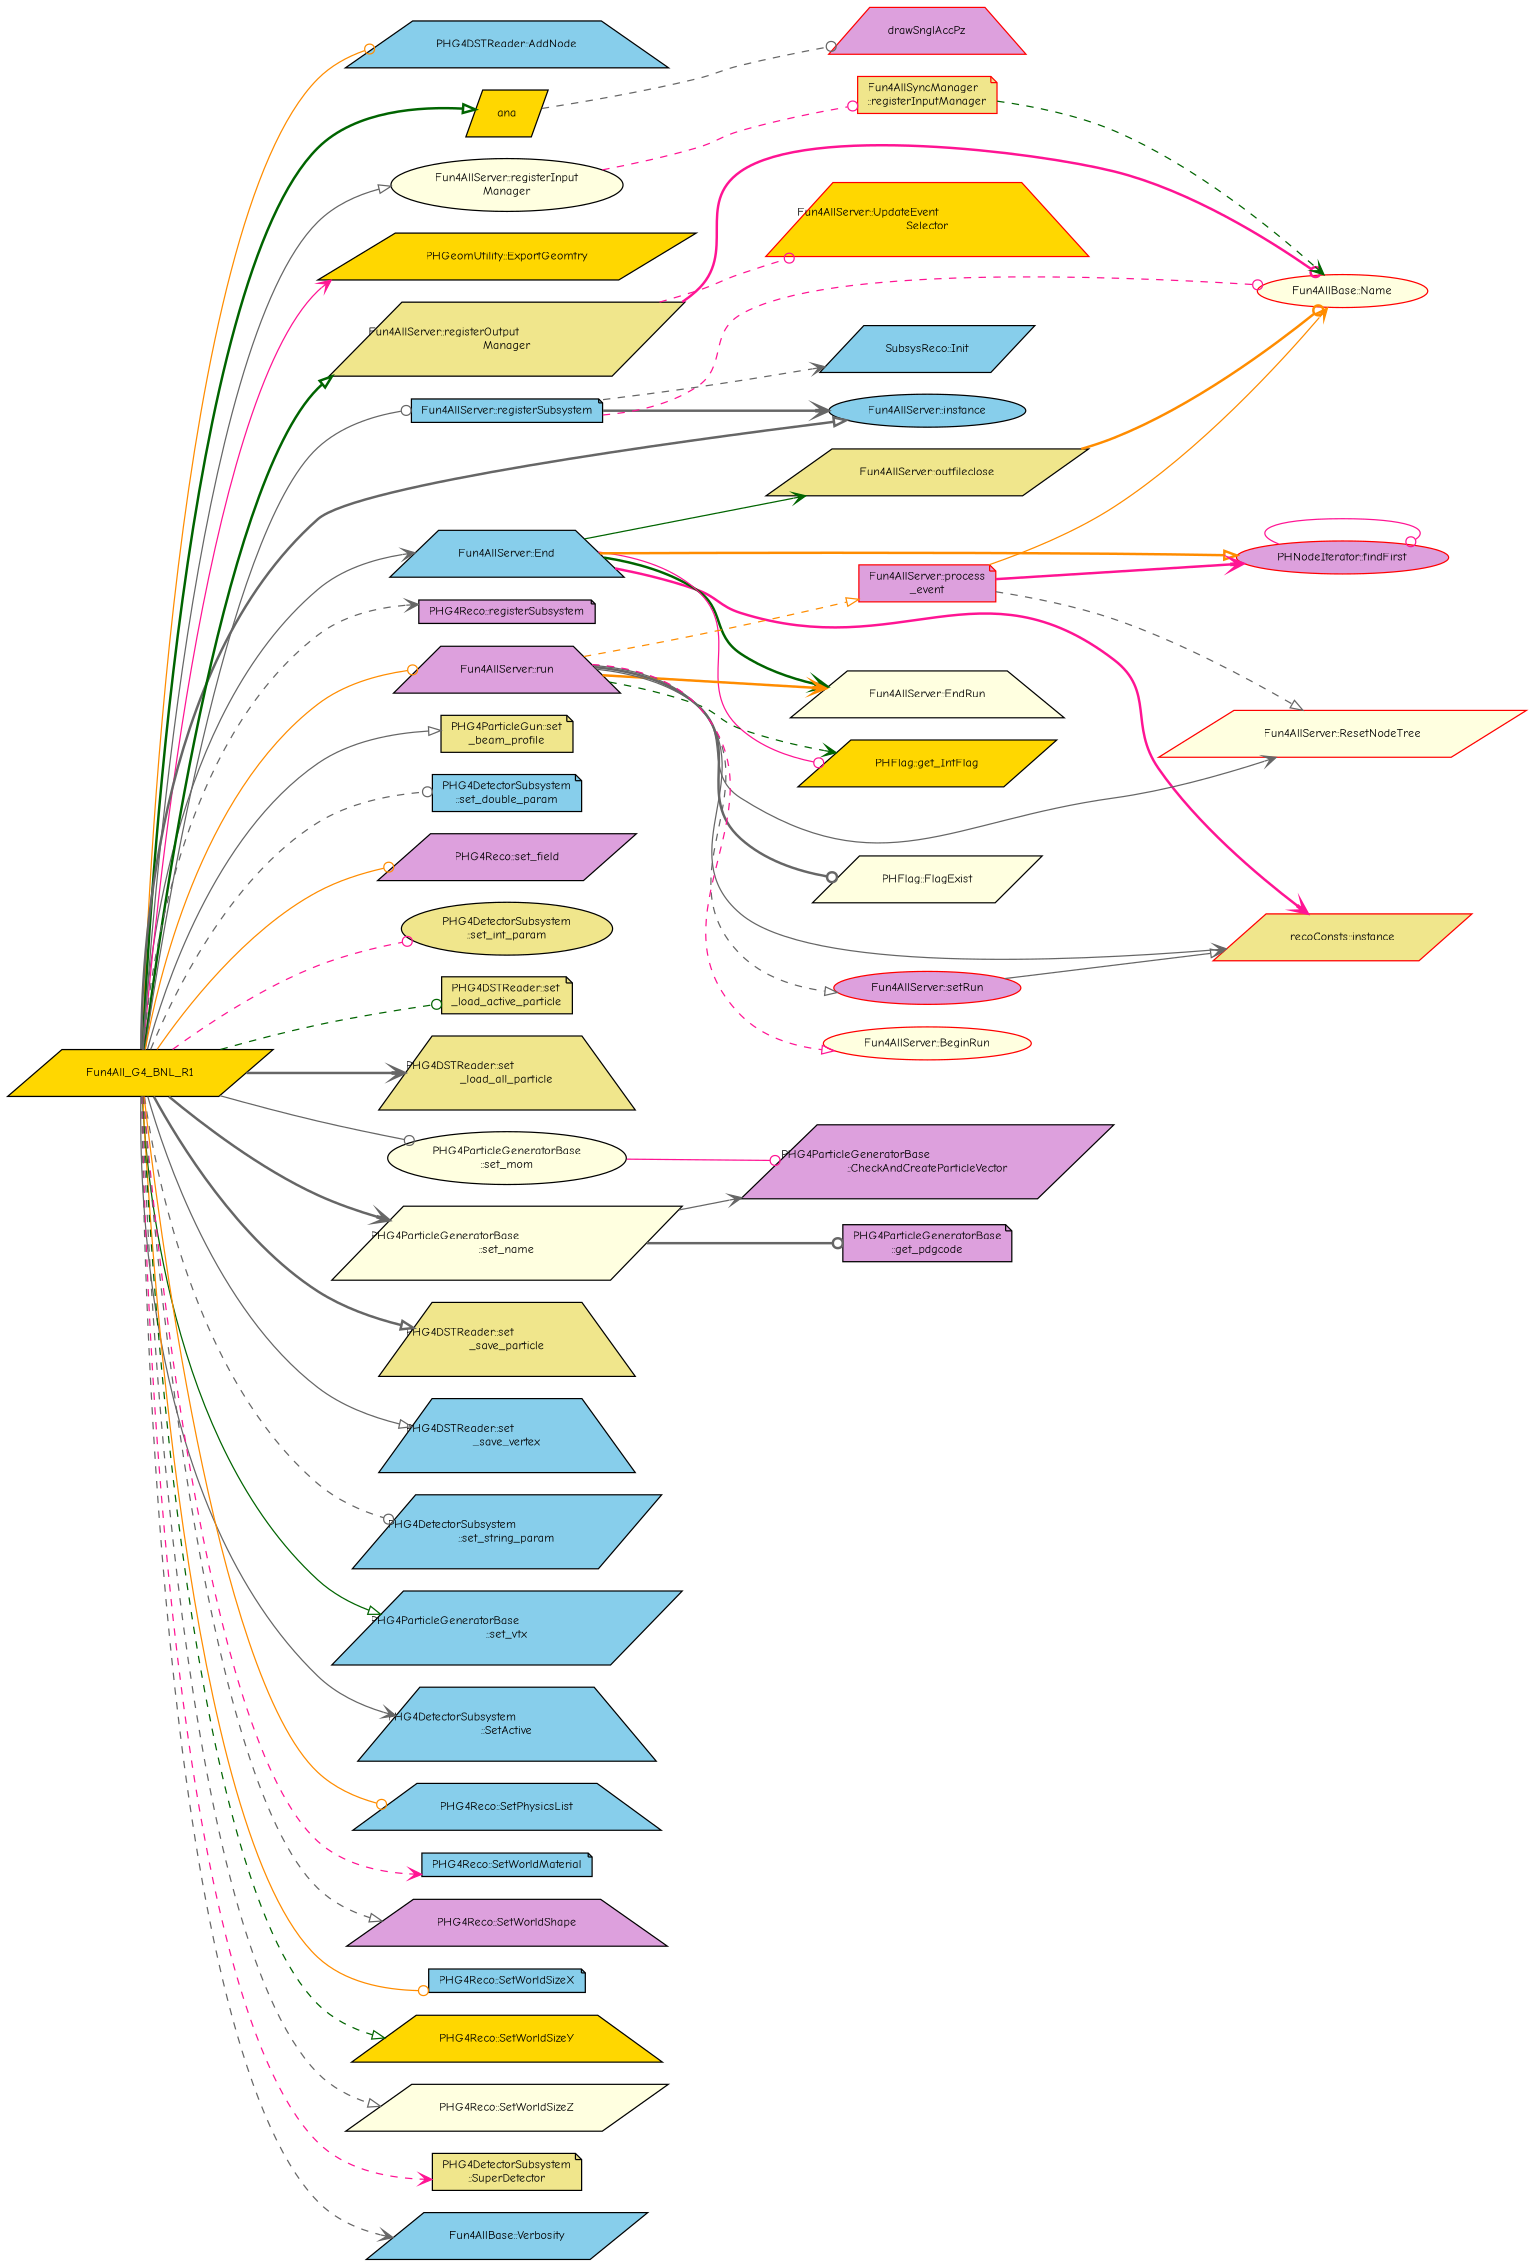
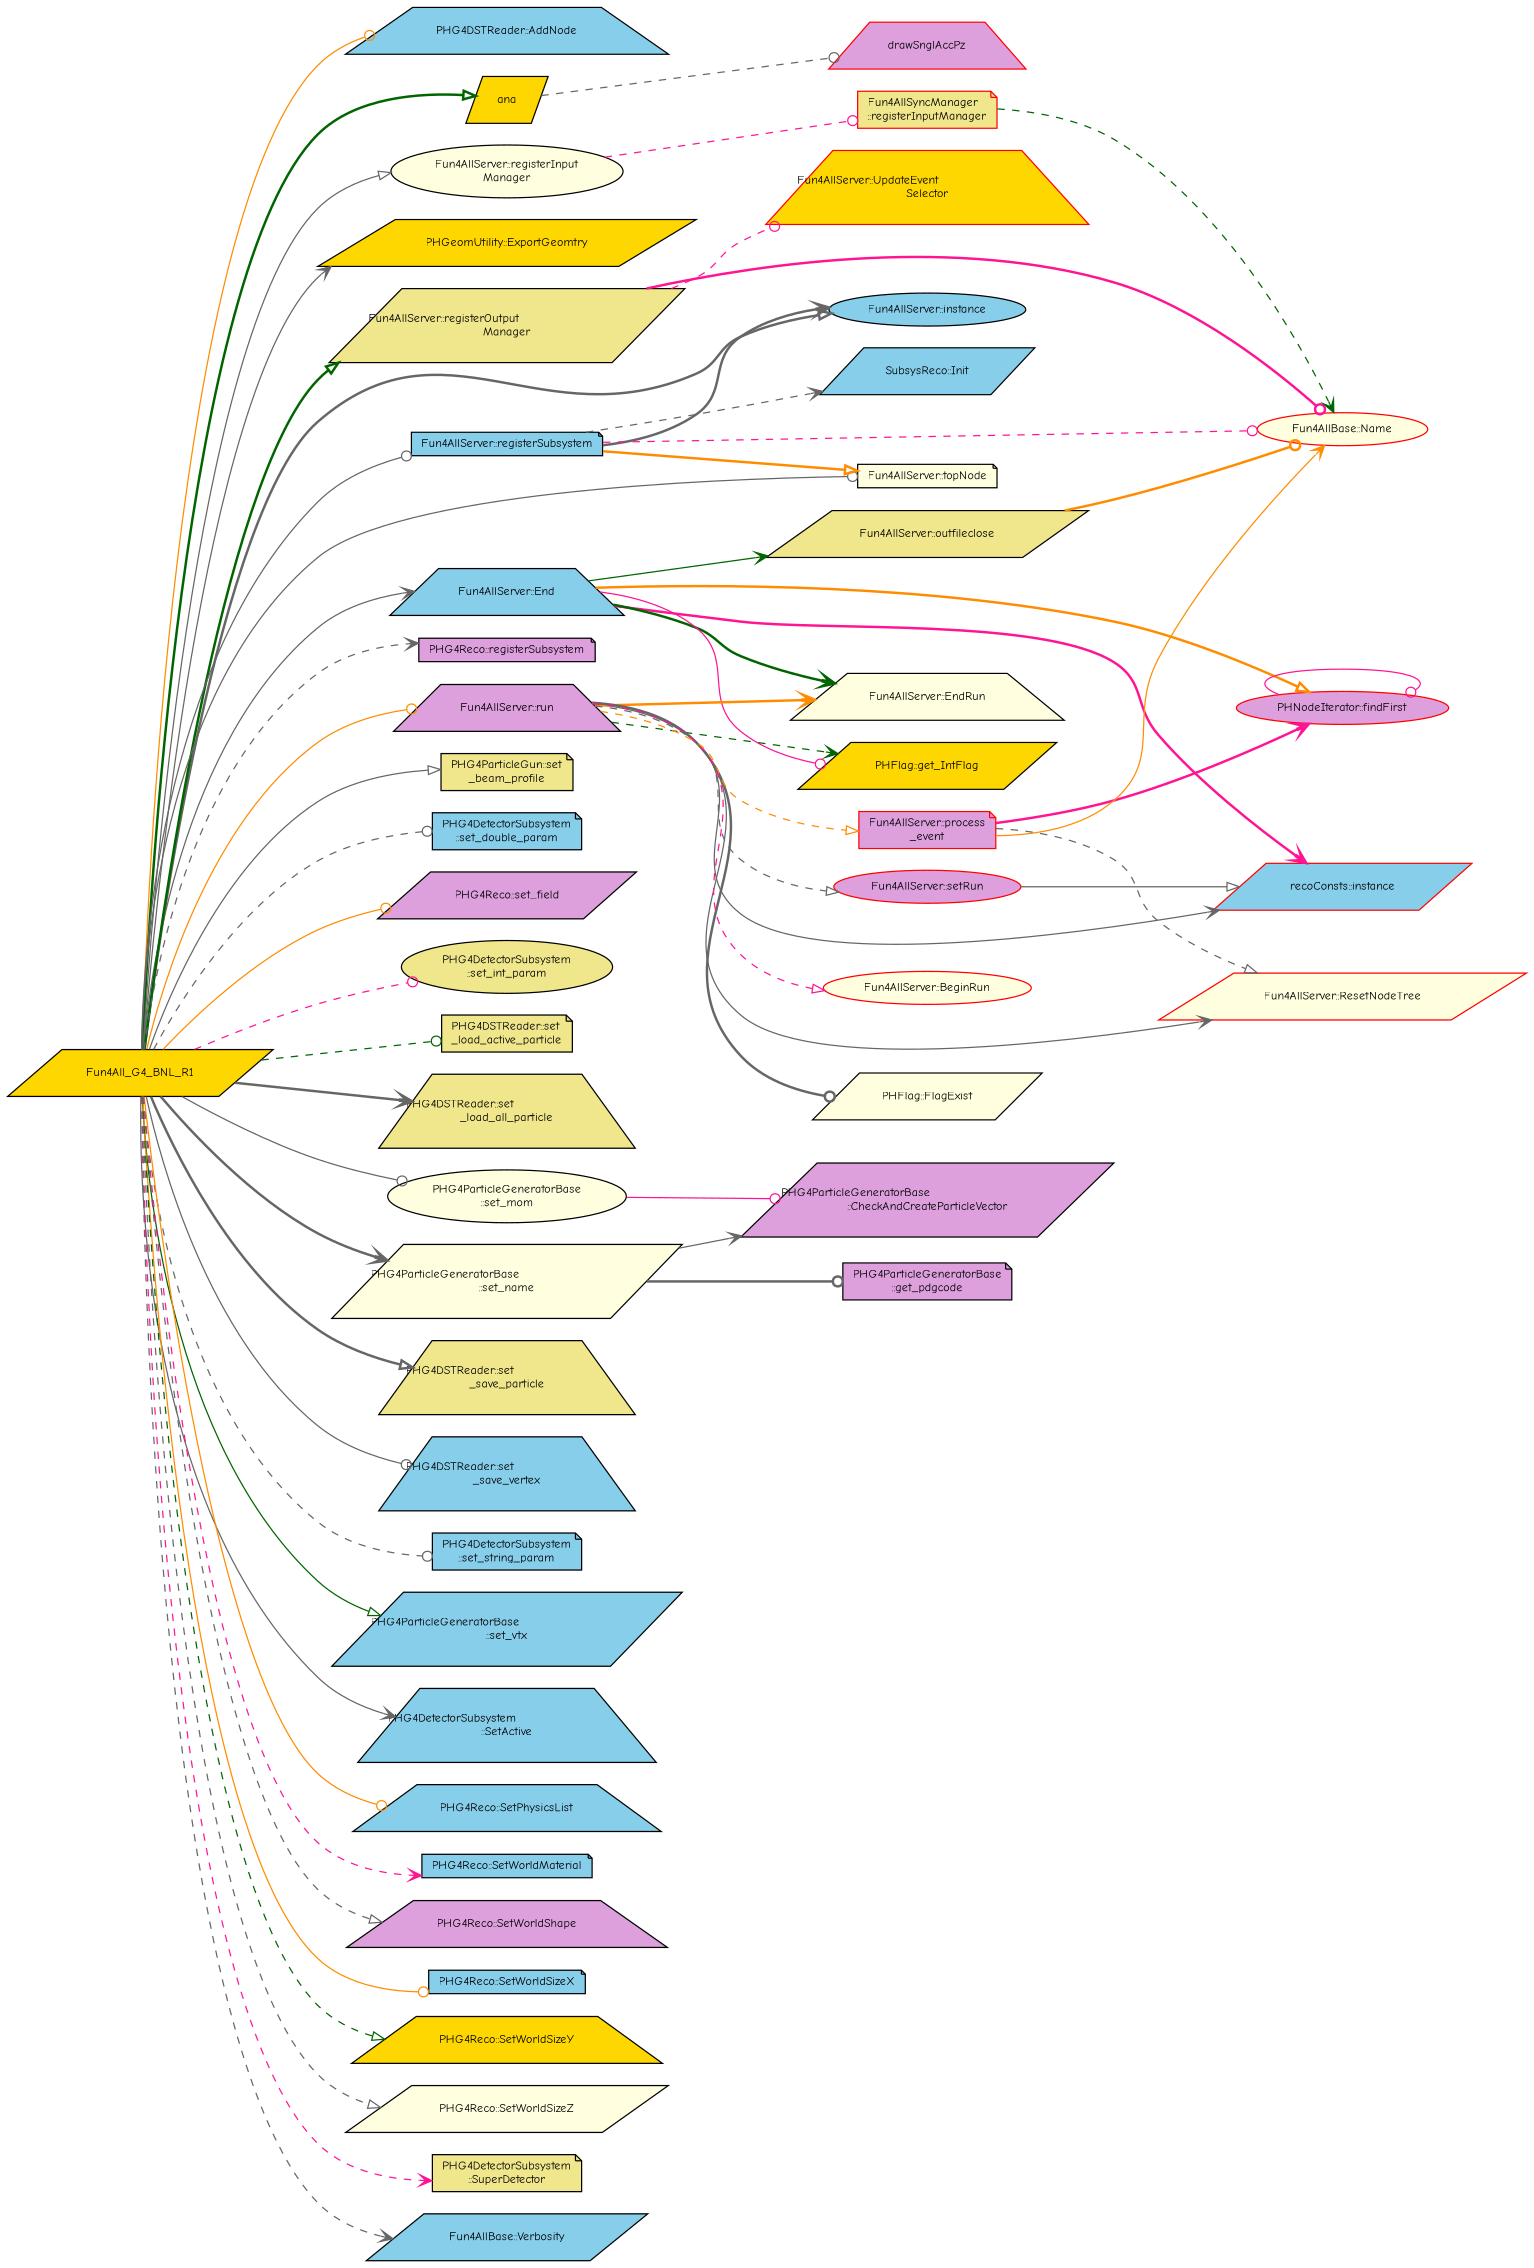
node "Fun4AllServer::topNode": added
edge "Fun4All_G4_BNL_R1" -> "PHGeomUtility::ExportGeomtry": color deeppink -> gray40
node "recoConsts::instance": fillcolor khaki -> skyblue
edge "Fun4All_G4_BNL_R1" -> "PHG4DSTReader::set _save_vertex": arrowhead onormal -> odot
node "PHG4DetectorSubsystem ::set_string_param": shape parallelogram -> note
